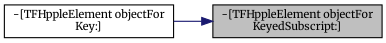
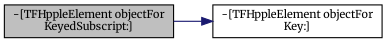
edge "-[TFHppleElement objectFor Key:]" -> "-[TFHppleElement objectFor KeyedSubscript:]": reversed
